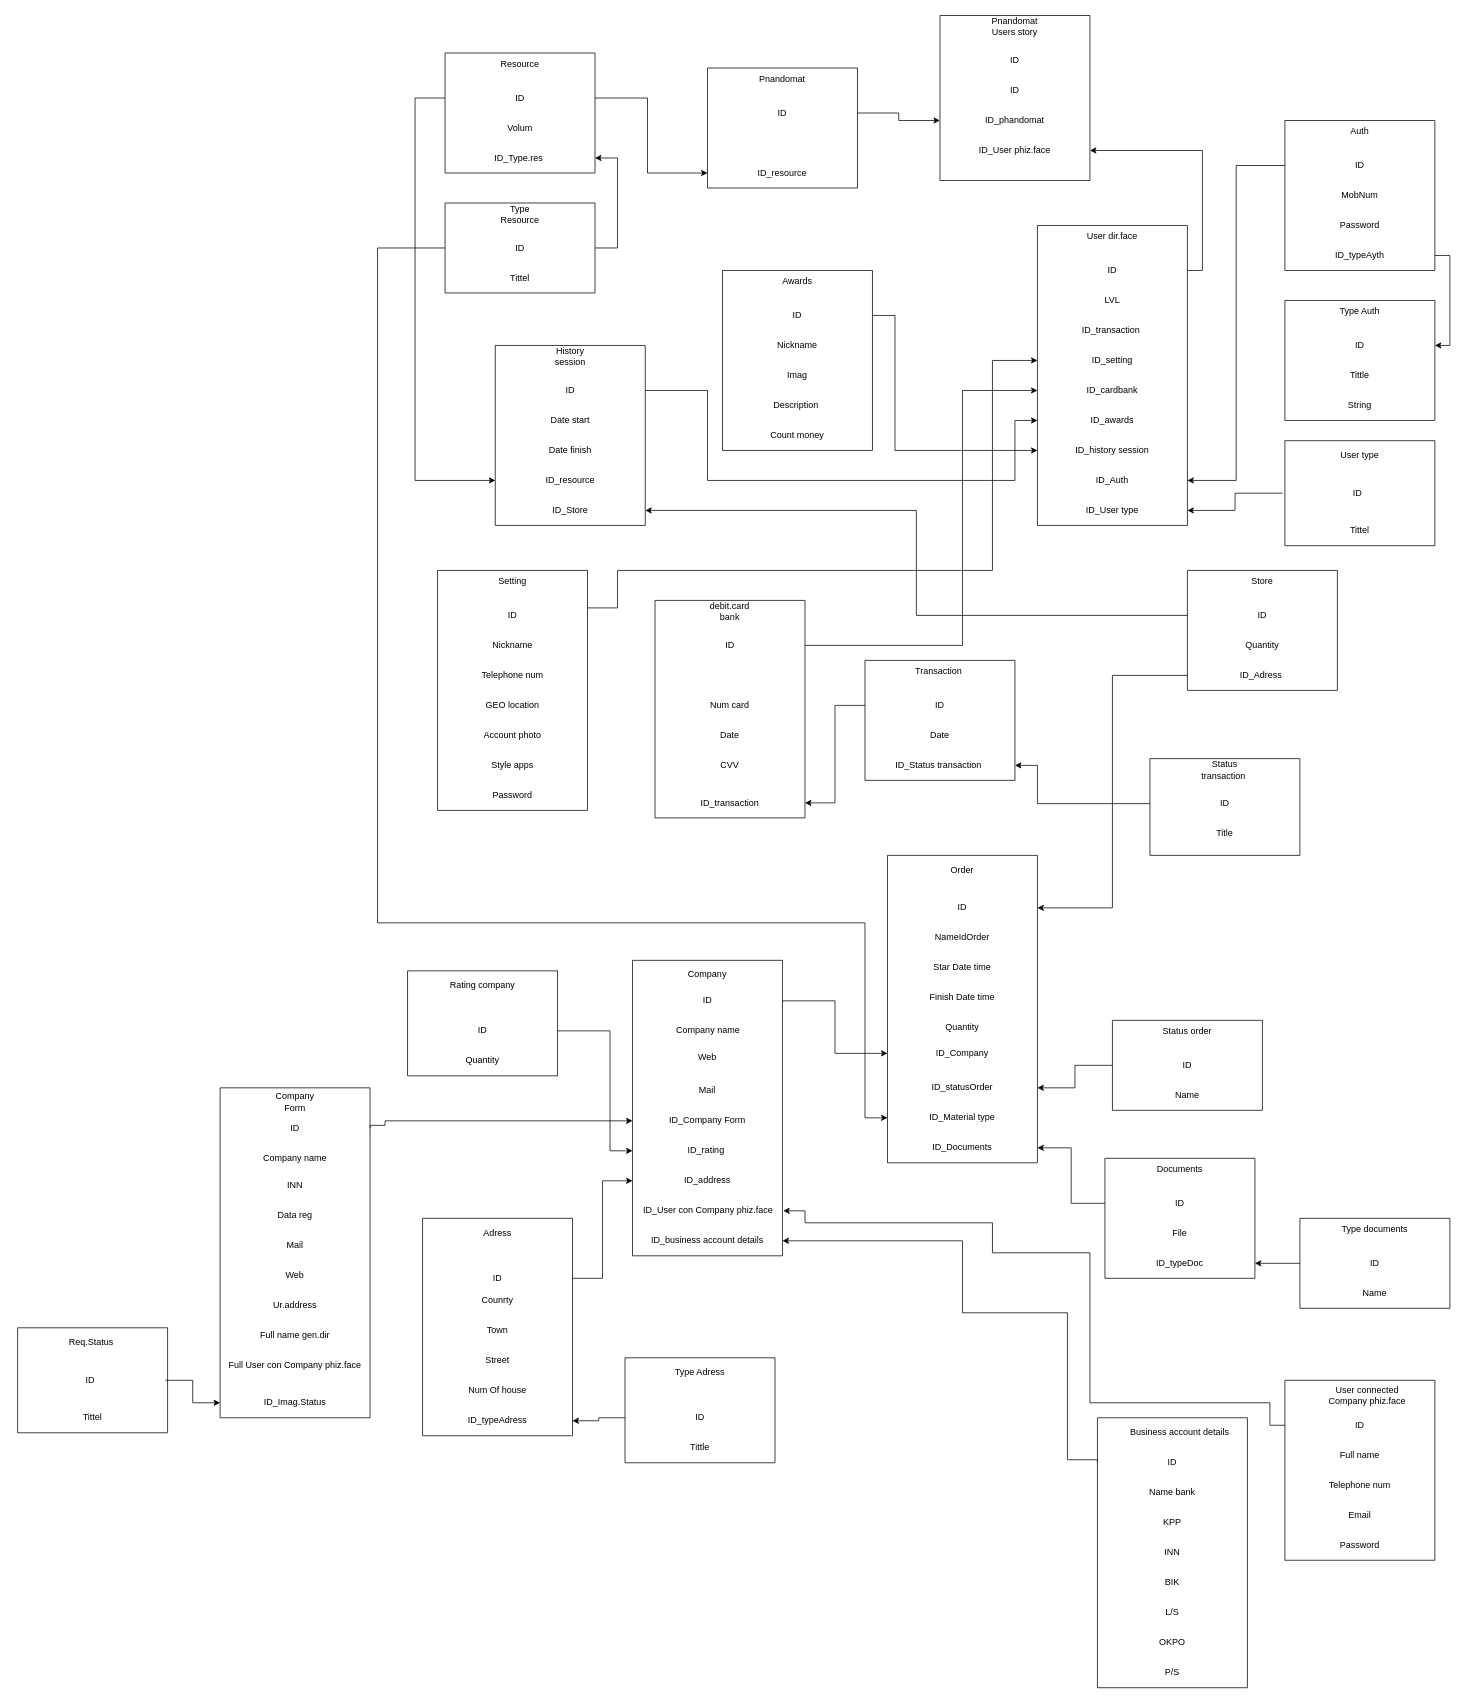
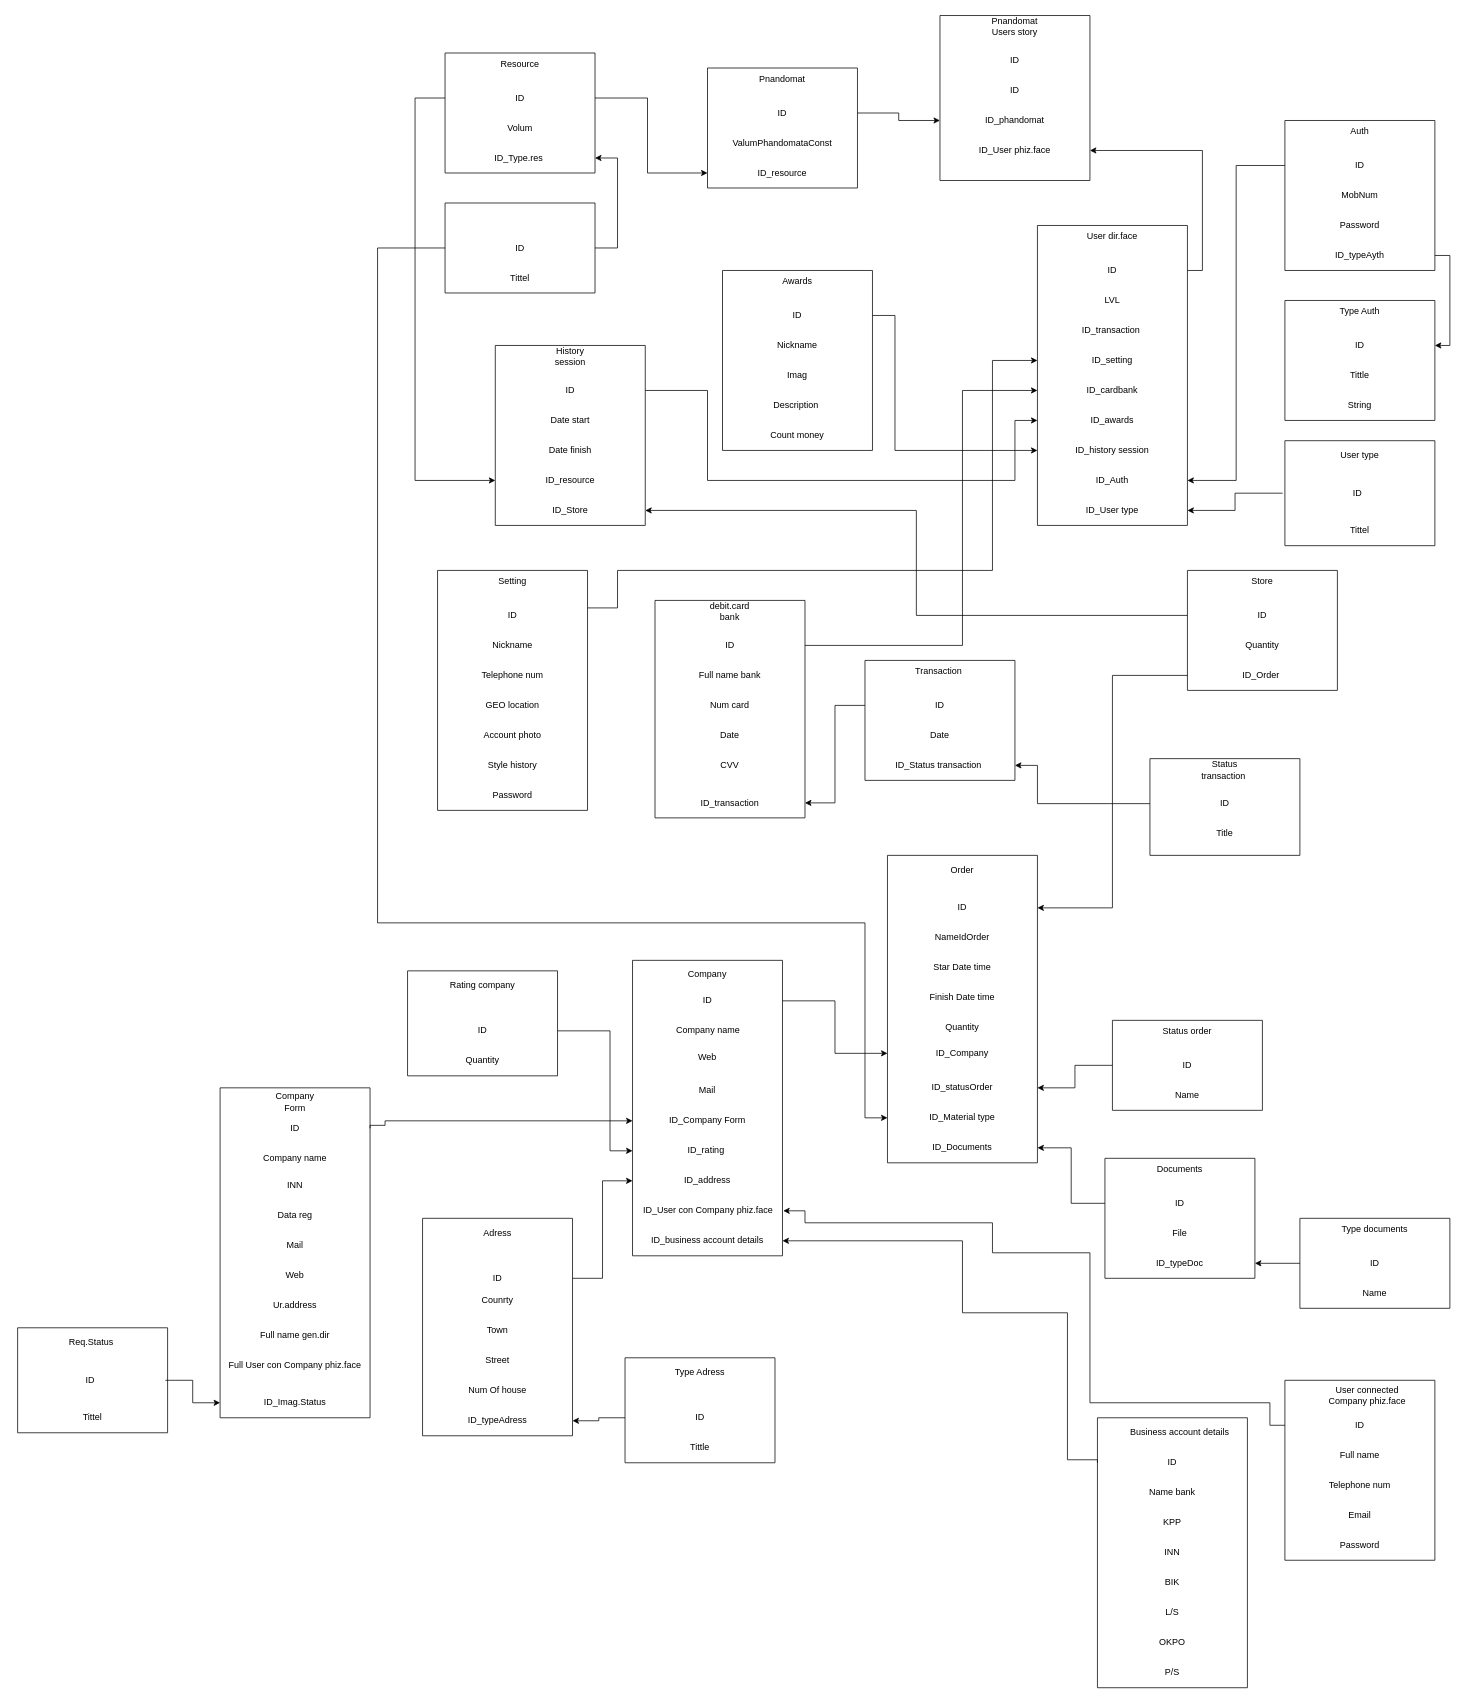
node "ValumPhandomataConst": added
node "Type Resource": removed
node "Full name bank": added
node "ID_Adress": label "ID_Adress" -> "ID_Order"
node "Style apps": label "Style apps" -> "Style history"
